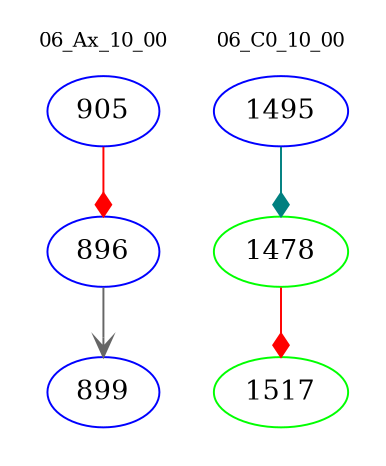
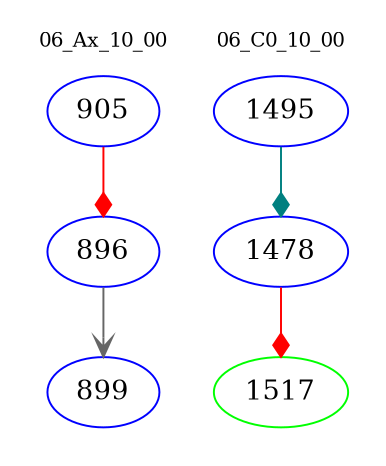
node "1478": color green -> blue
